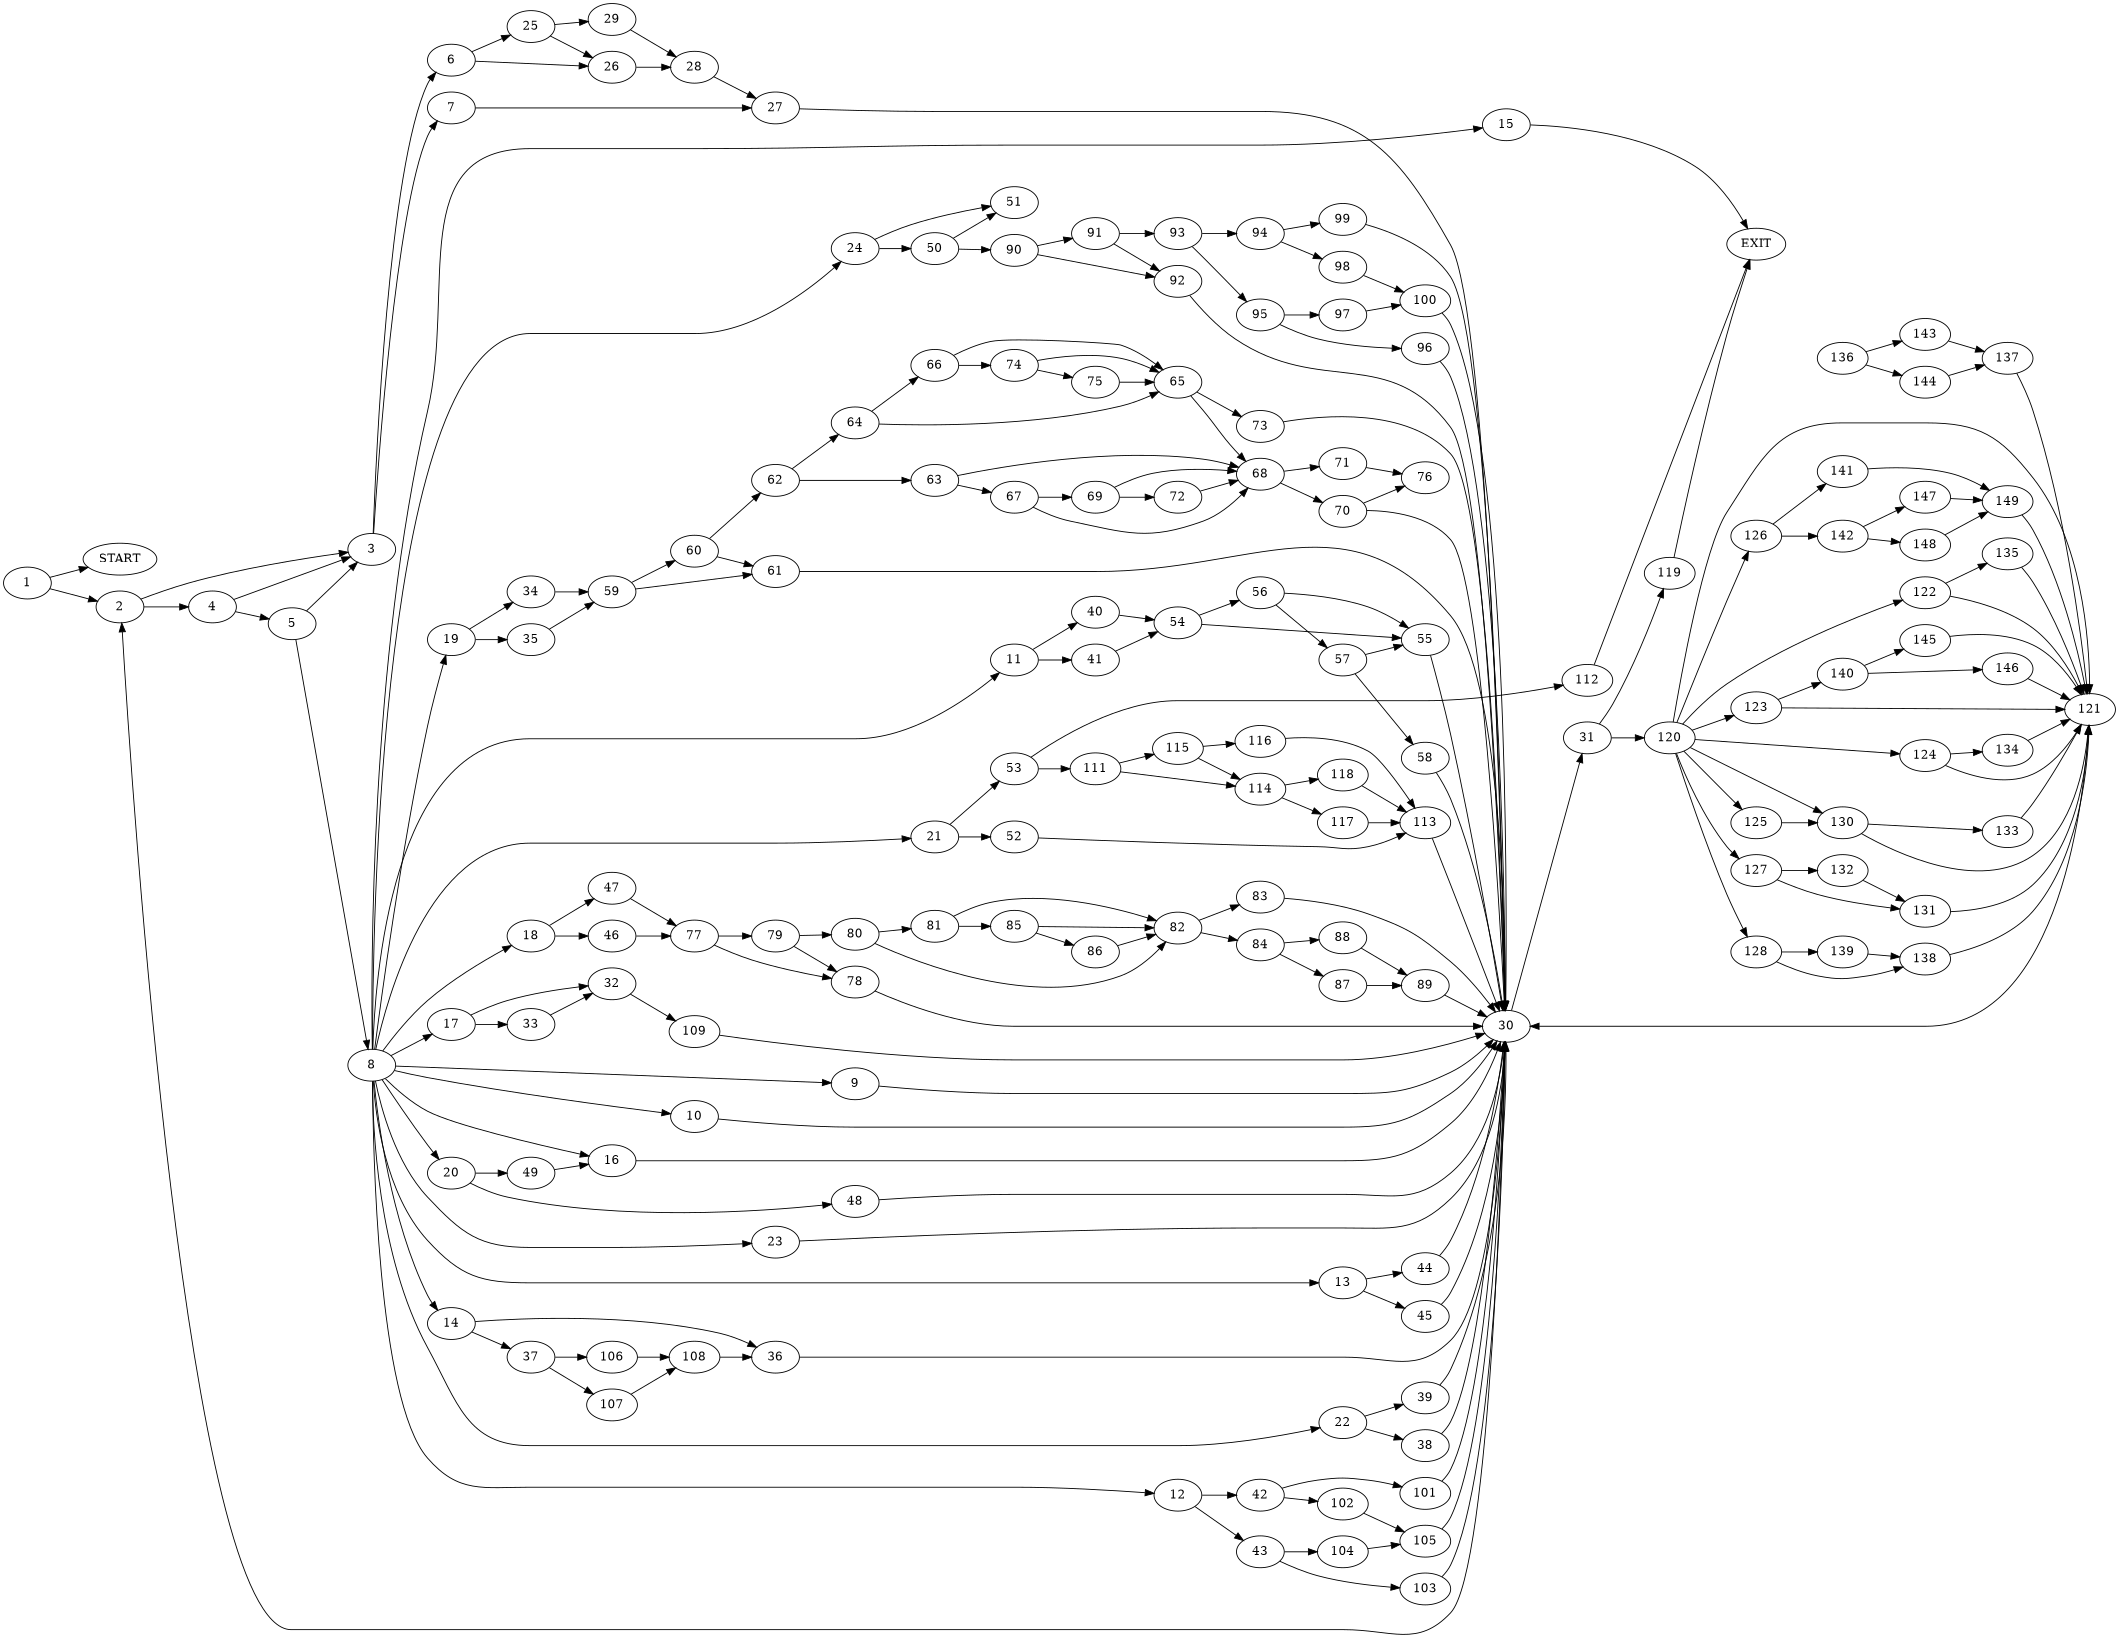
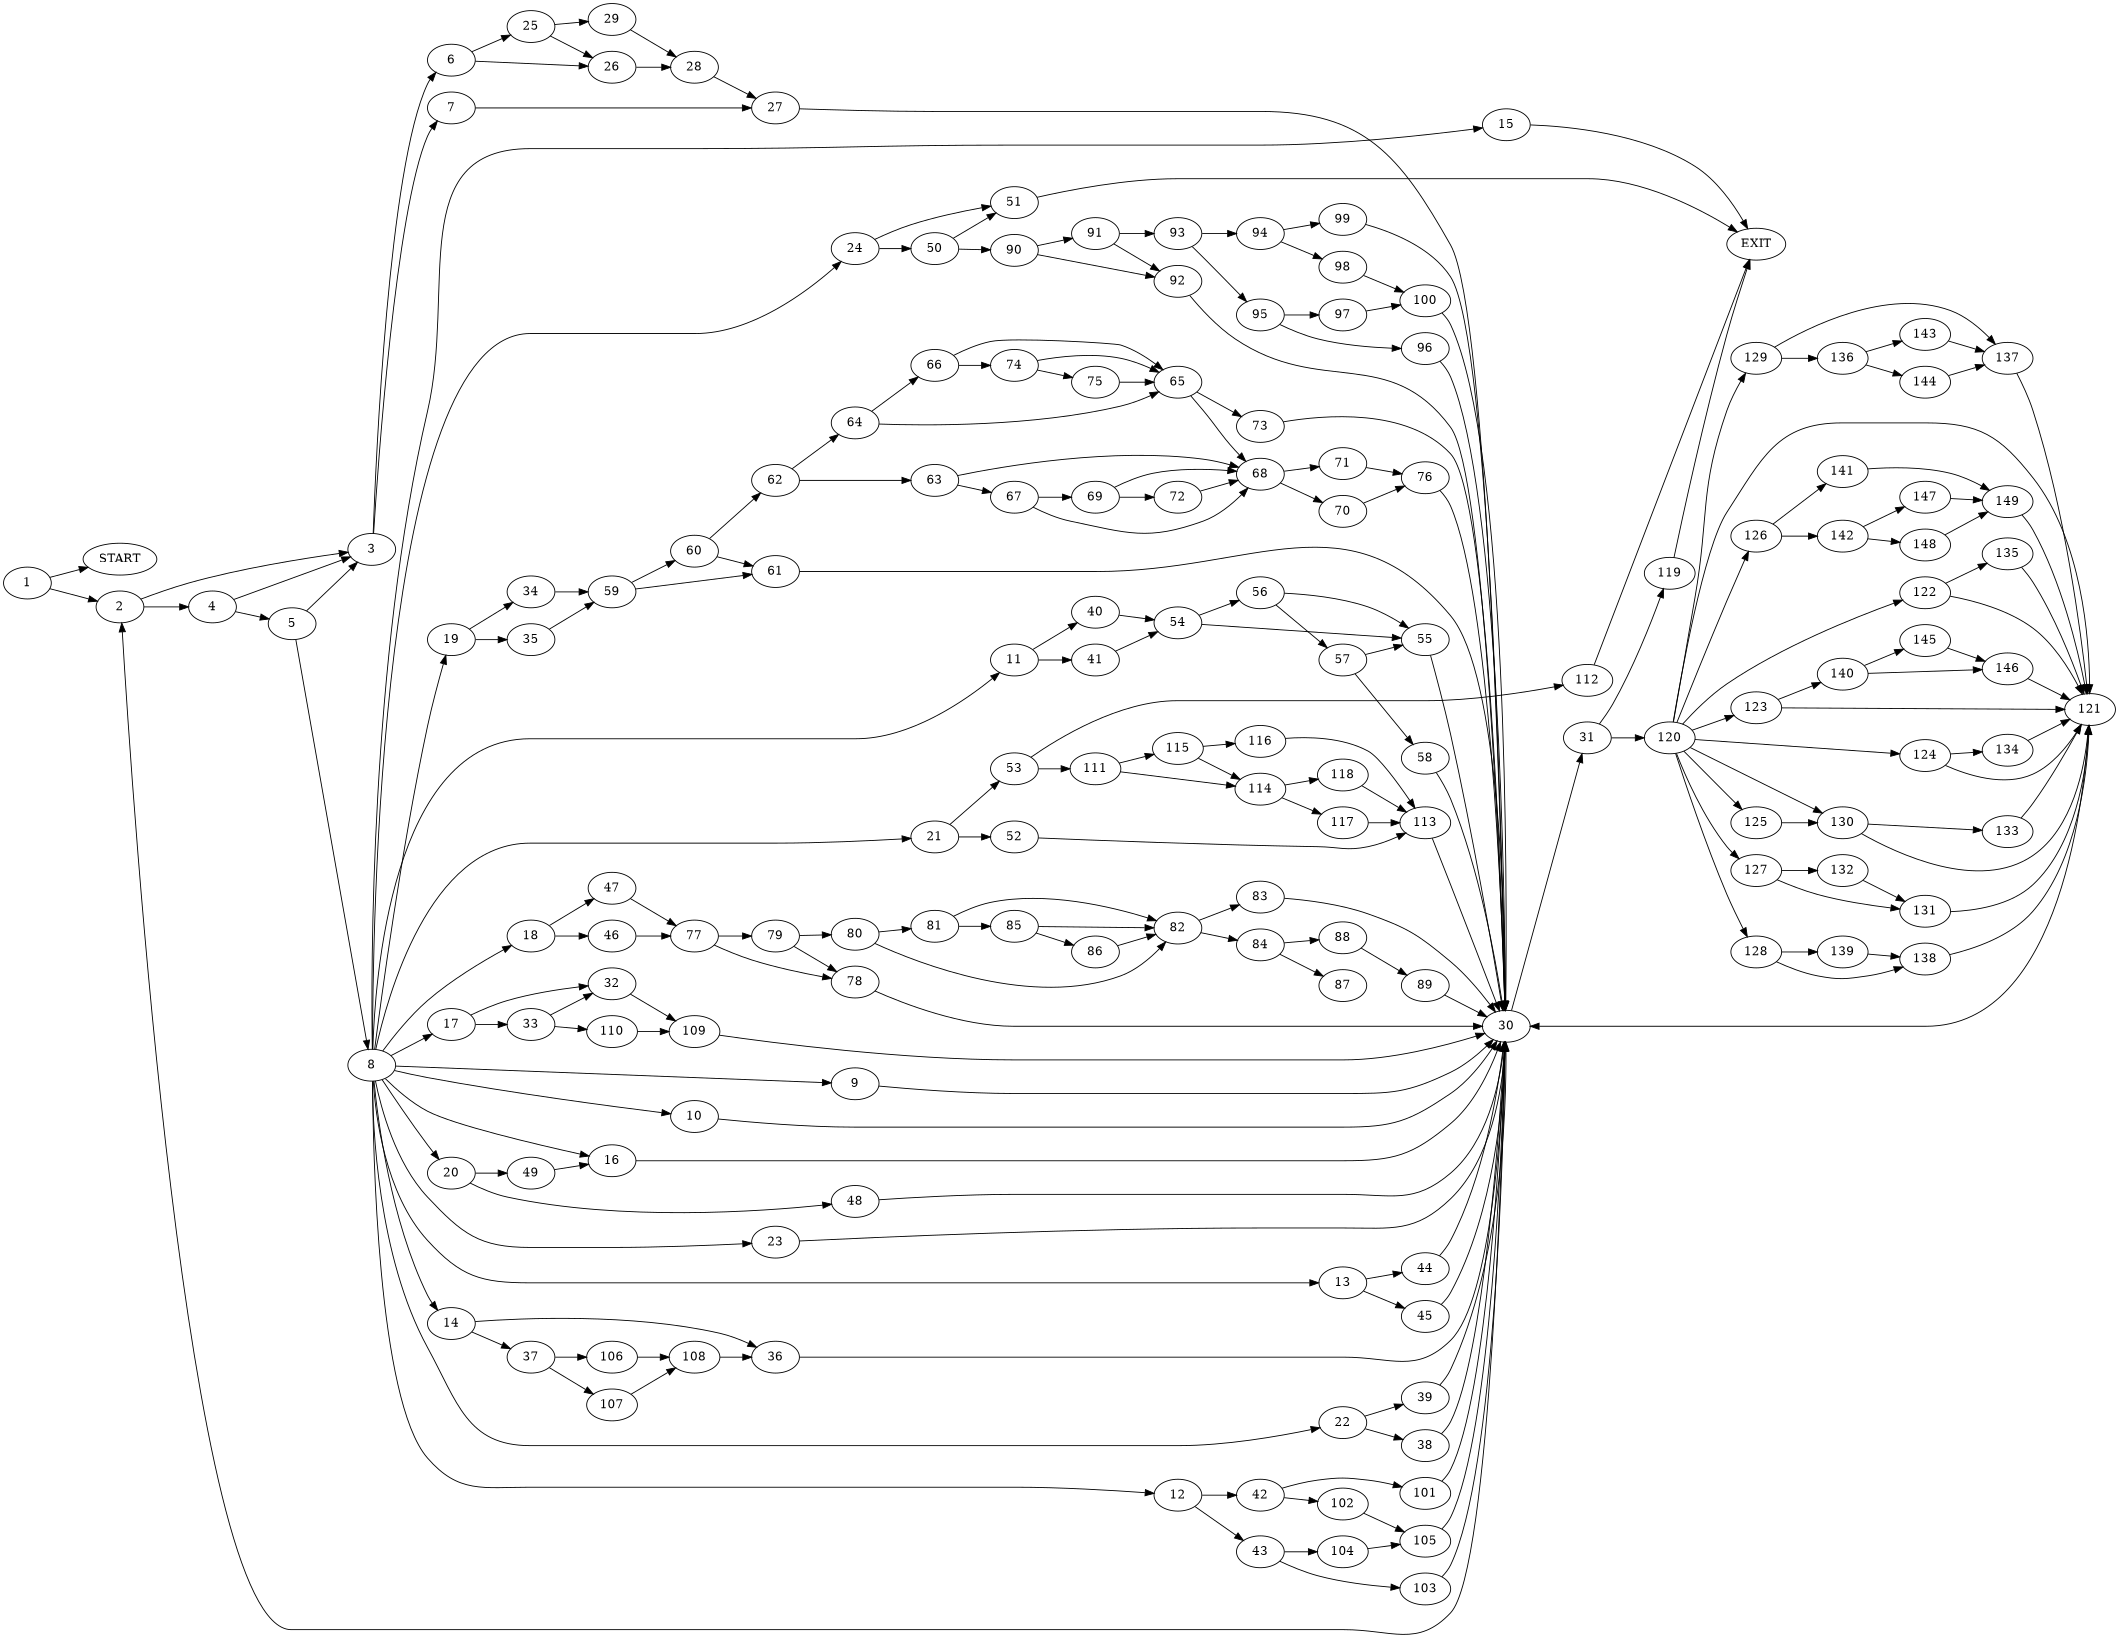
edge "51" -> "EXIT": added
node "129": added
edge "145" -> "121": now "145" -> "146"
edge "70" -> "30": now "76" -> "30"
edge "87" -> "89": removed
node "110": added
